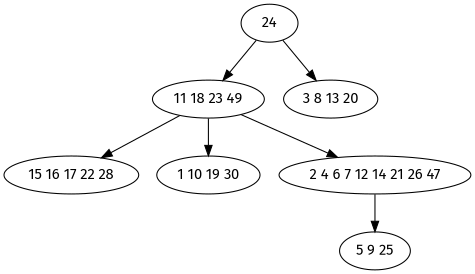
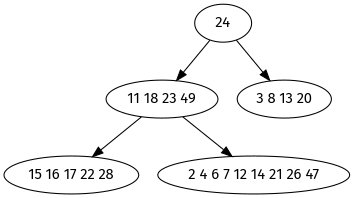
node "1 10 19 30": removed
node "5 9 25": removed
